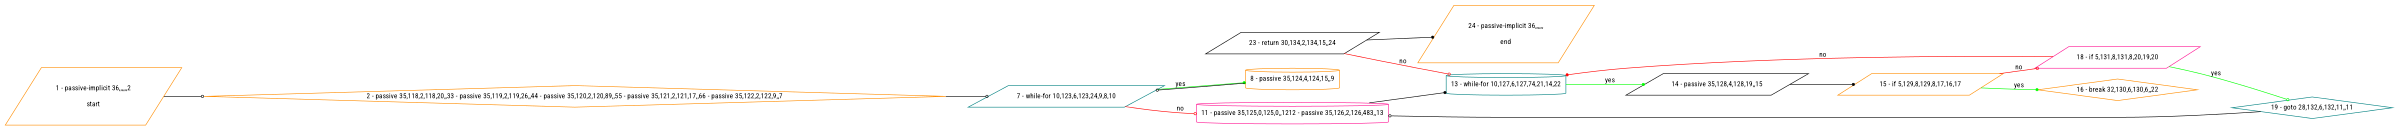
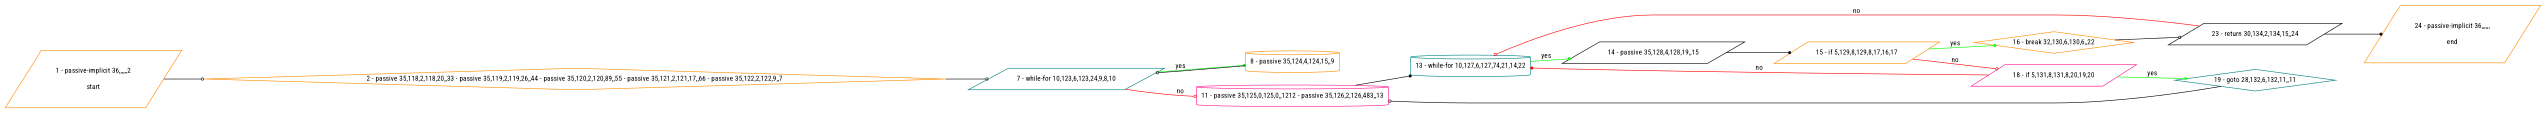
edge "16 - break 32,130,6,130,6,,22" -> "23 - return 30,134,2,134,15,,24": added
